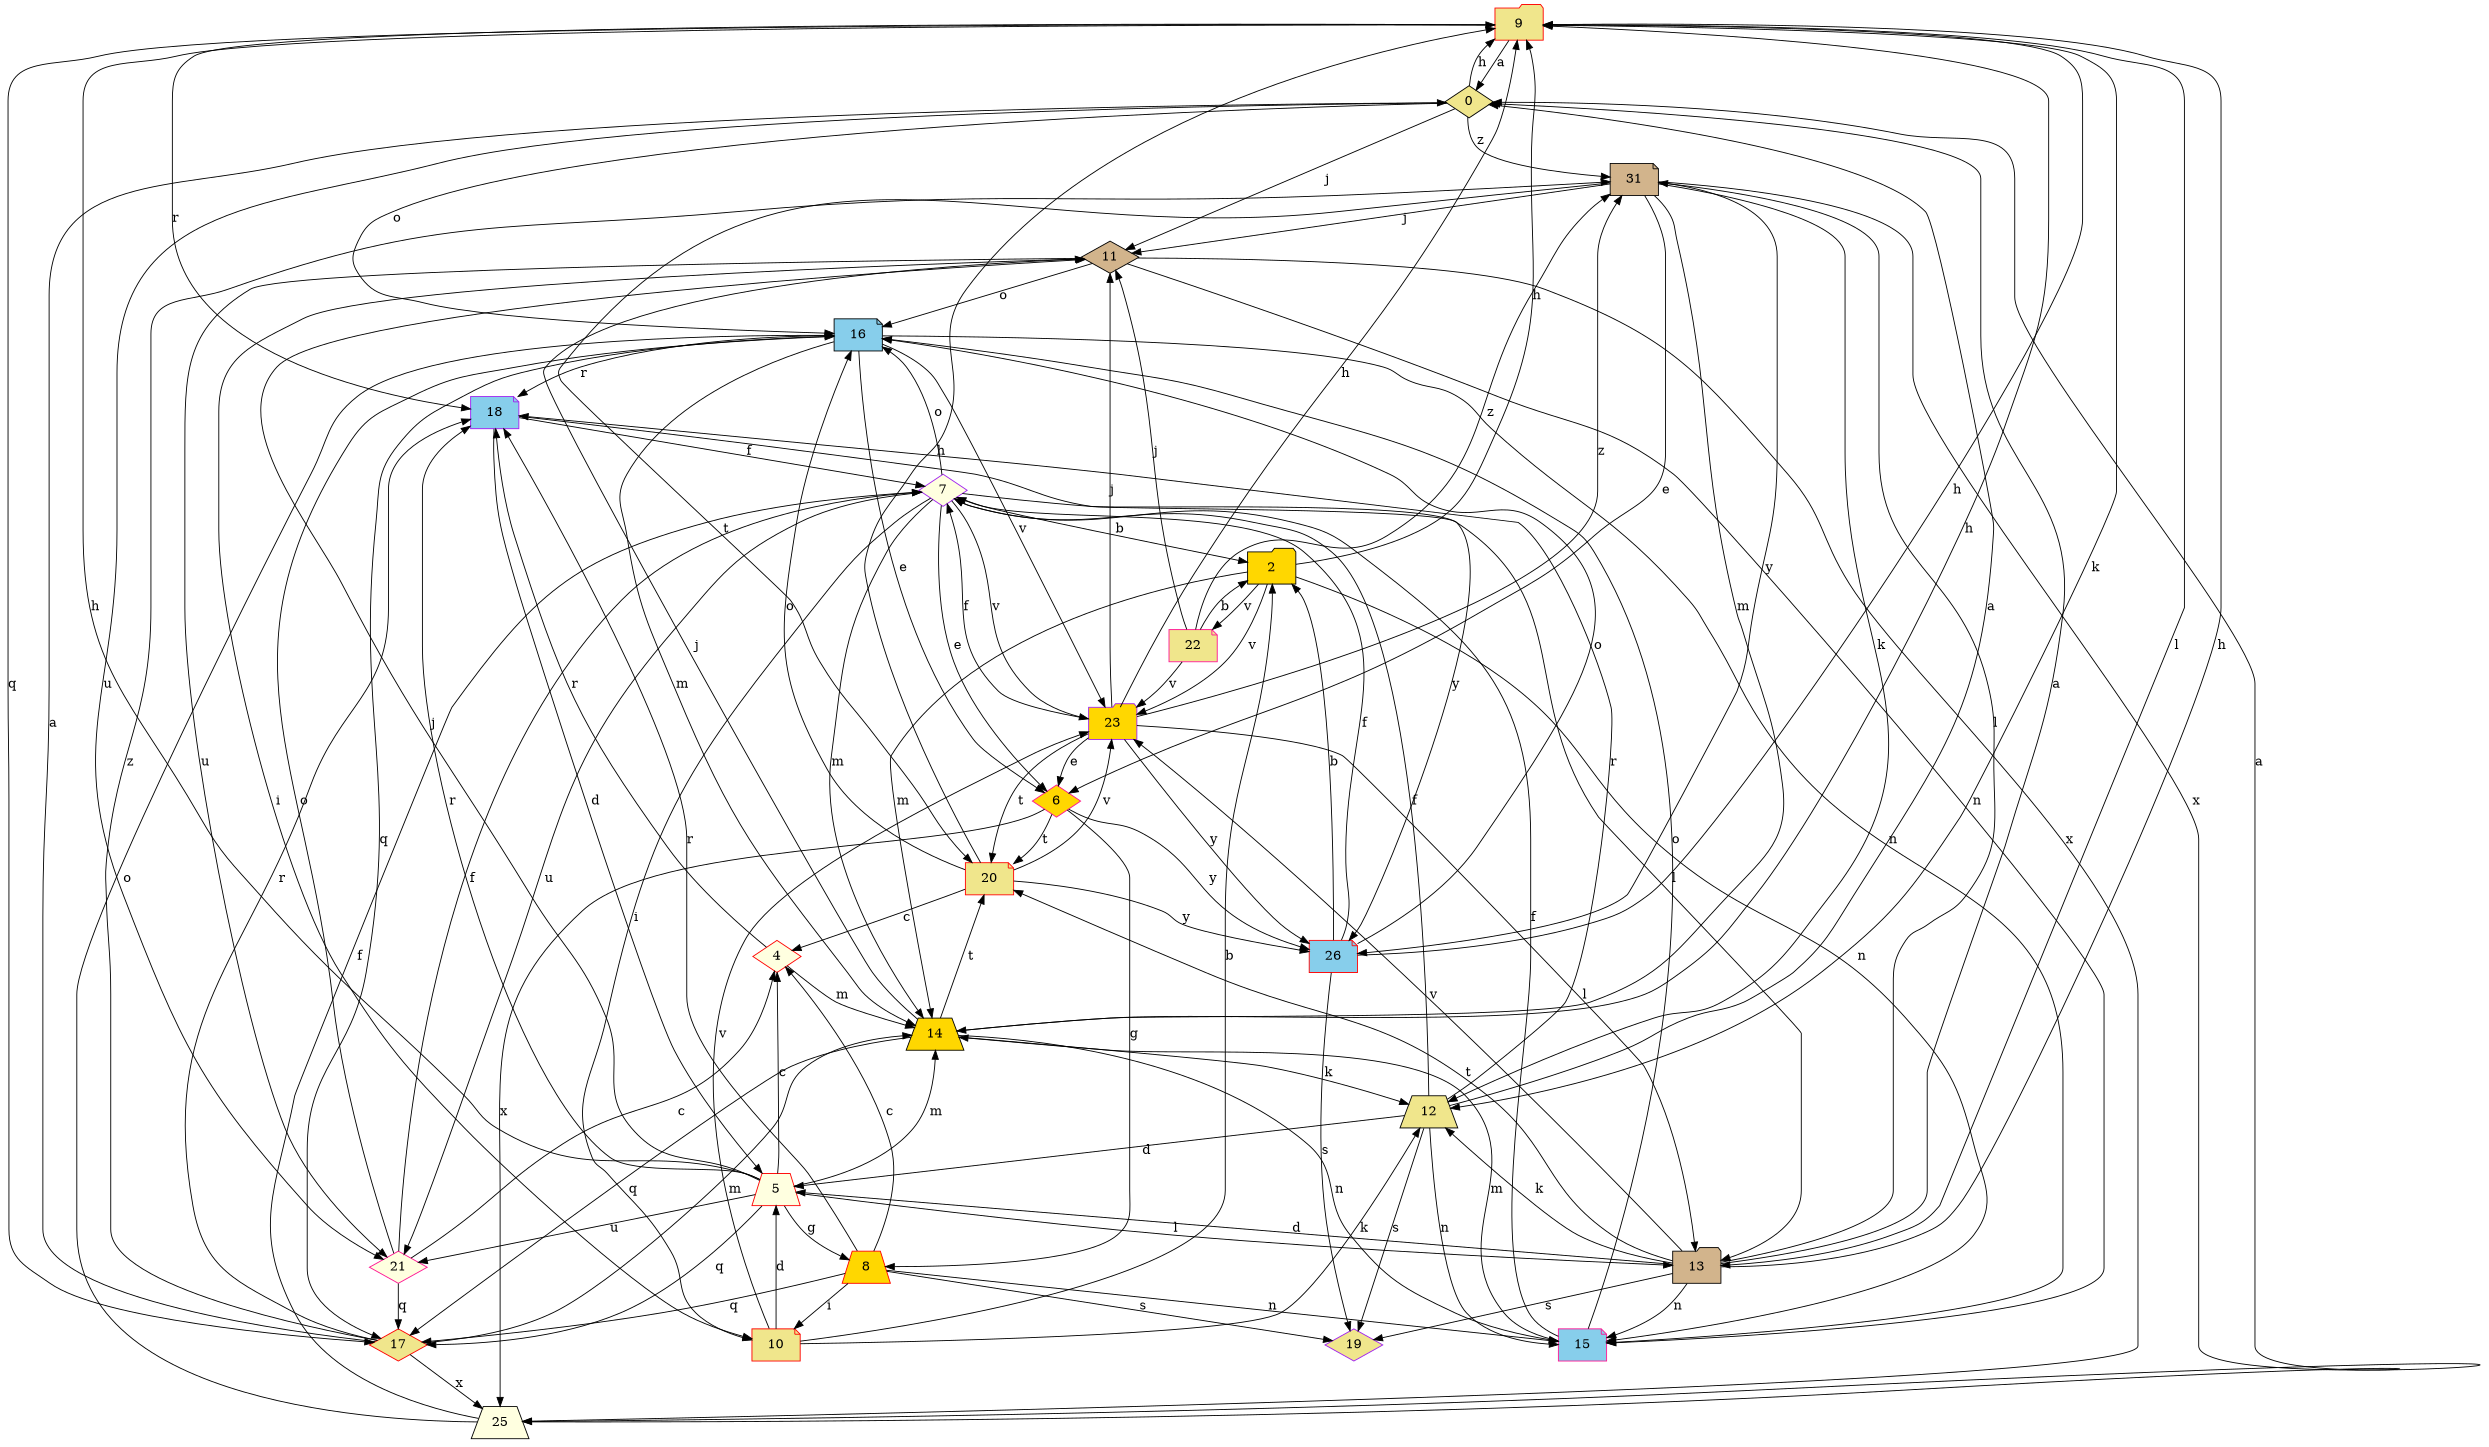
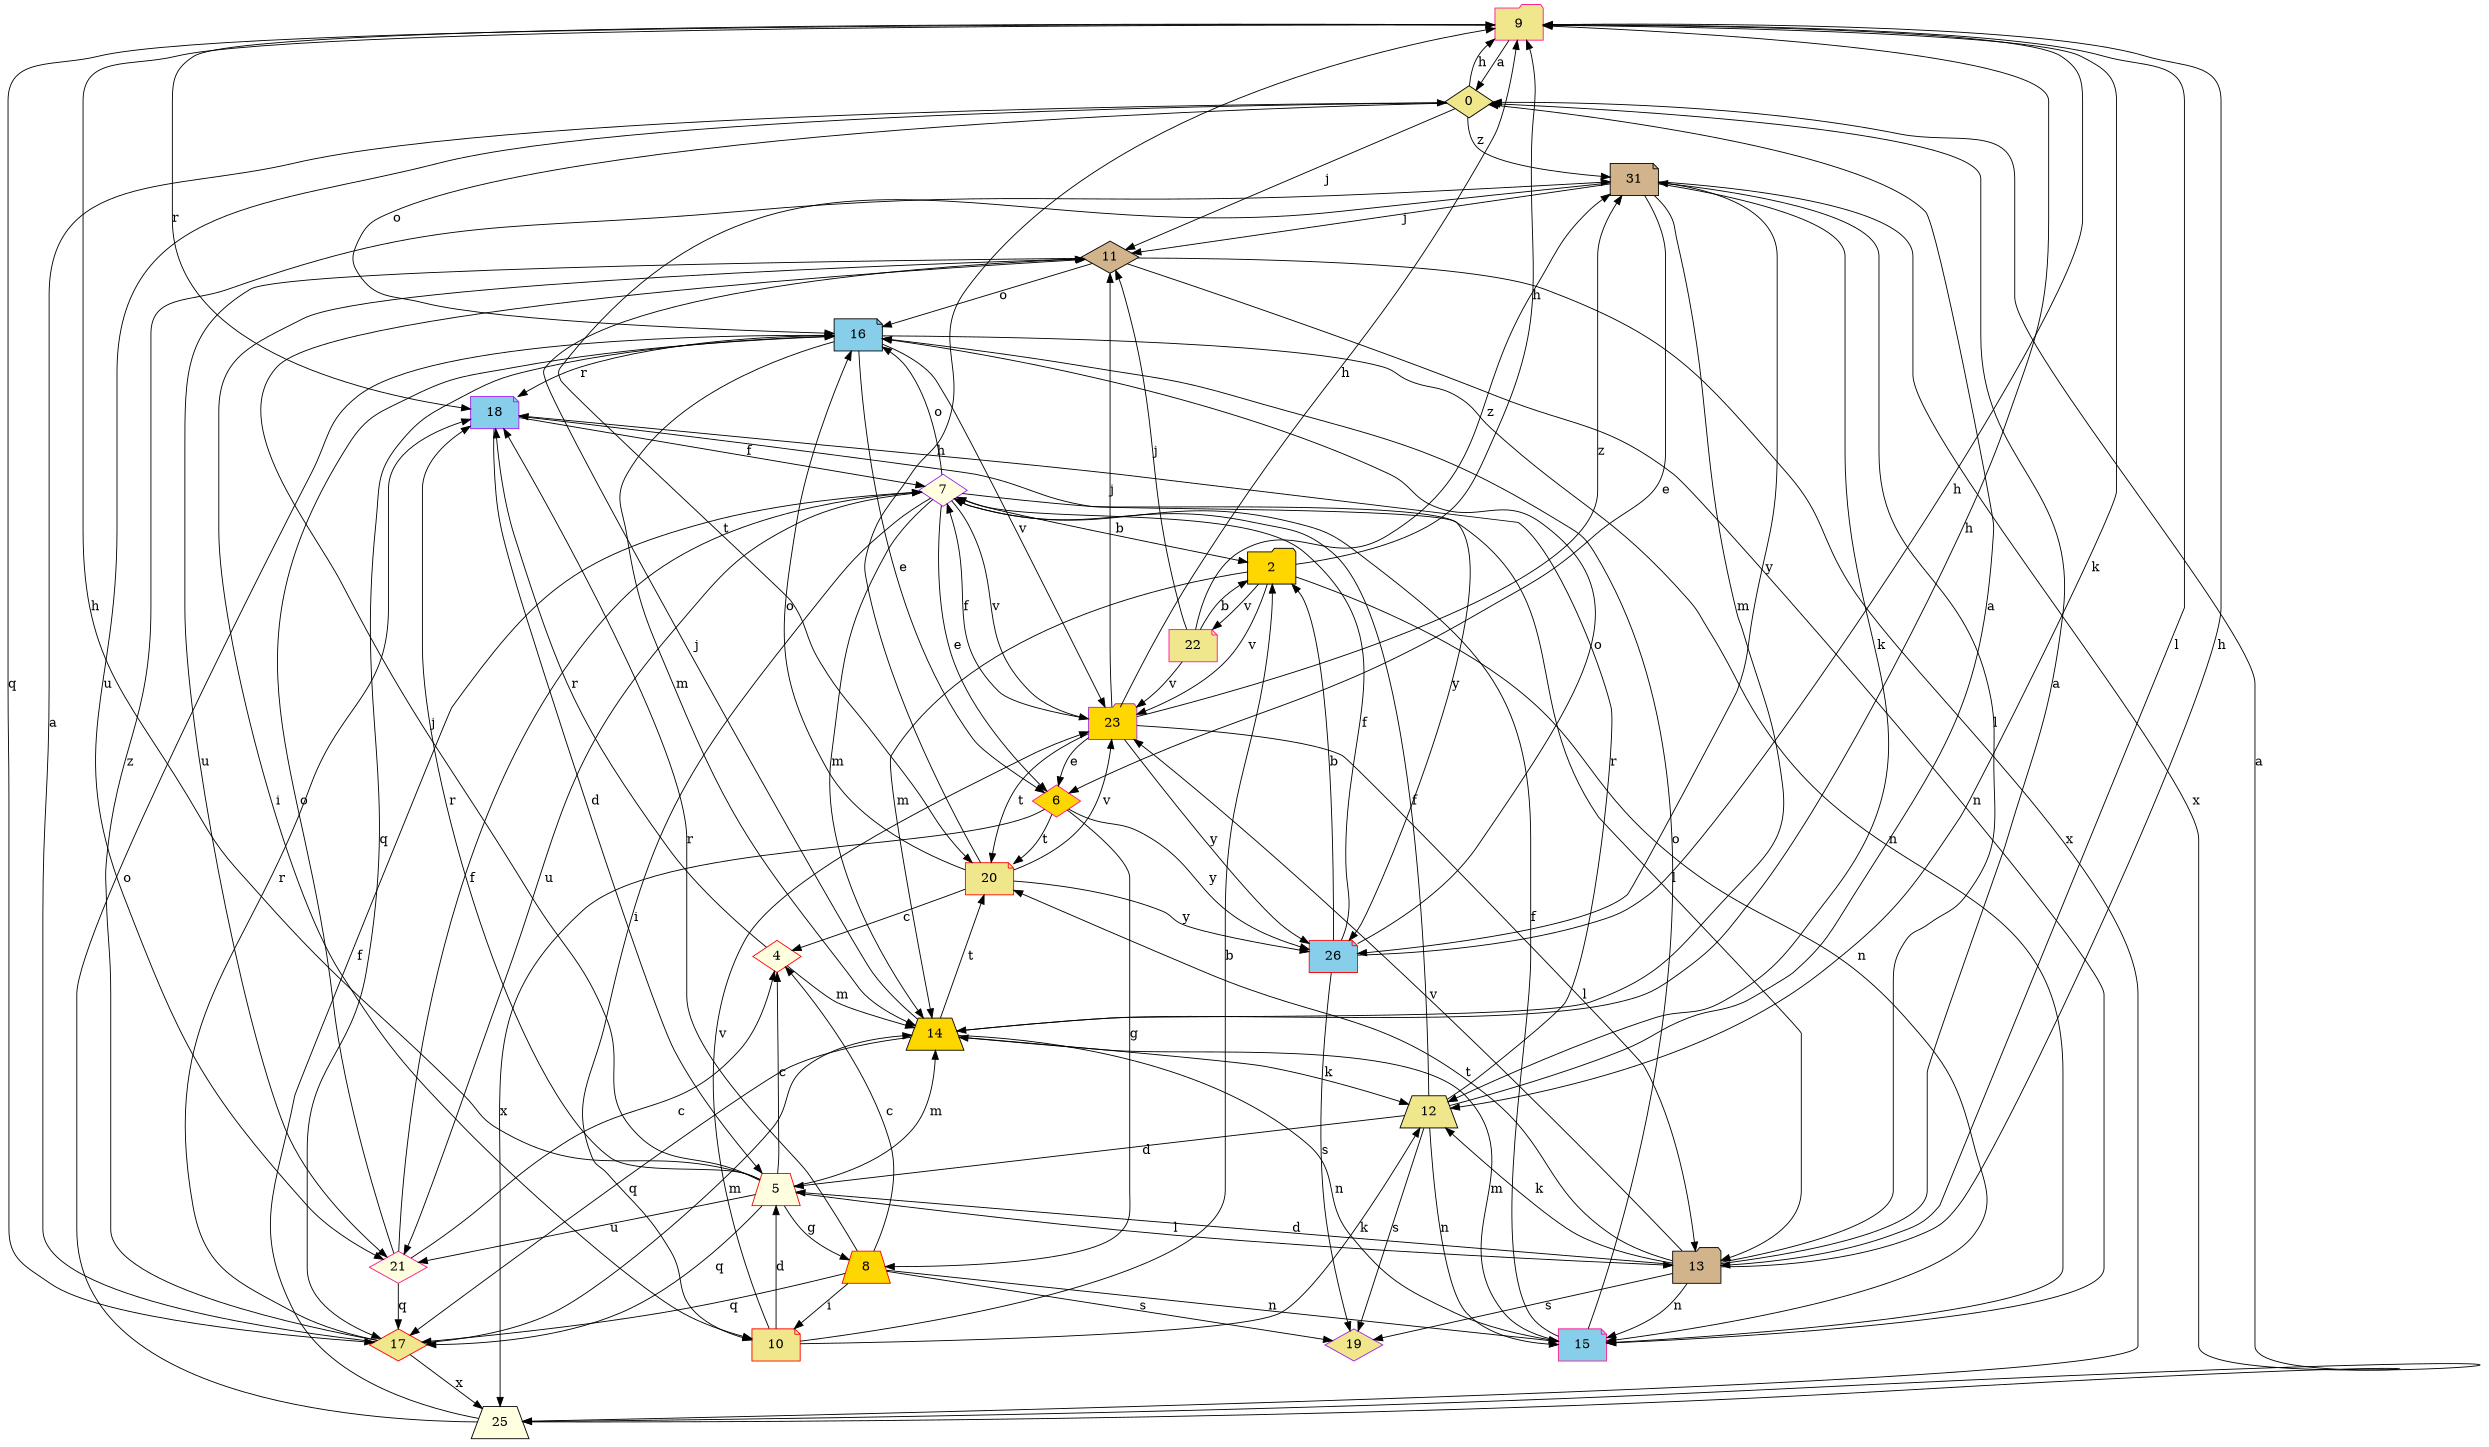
node "9": color red -> deeppink
